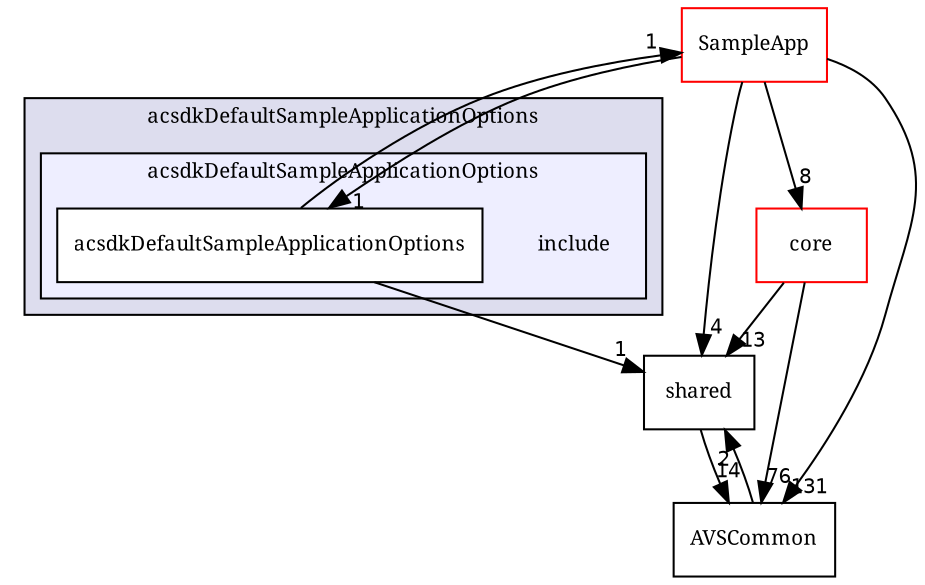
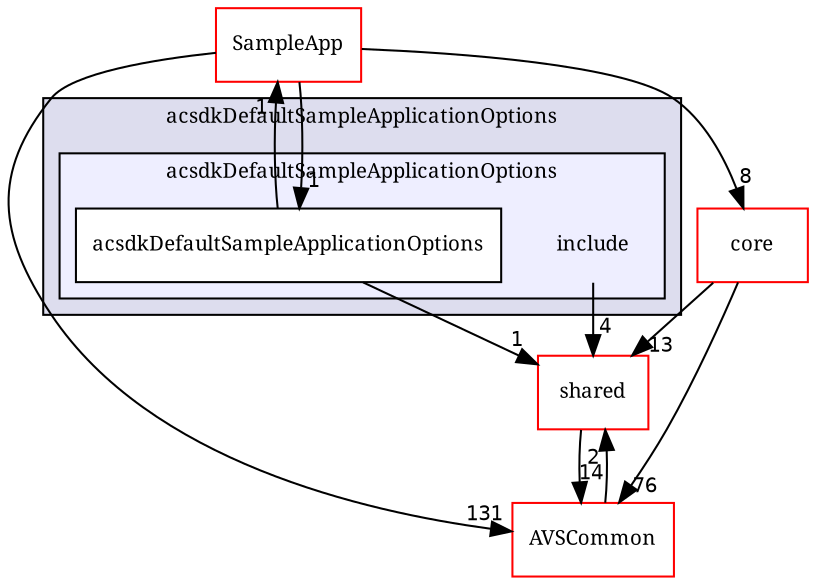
edge "SampleApp" -> "shared": now "include" -> "shared"
node "shared": color black -> red
node "AVSCommon": color black -> red
